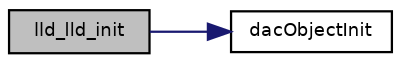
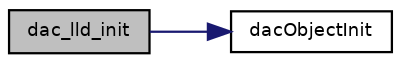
node "lld_lld_init": label "lld_lld_init" -> "dac_lld_init"
